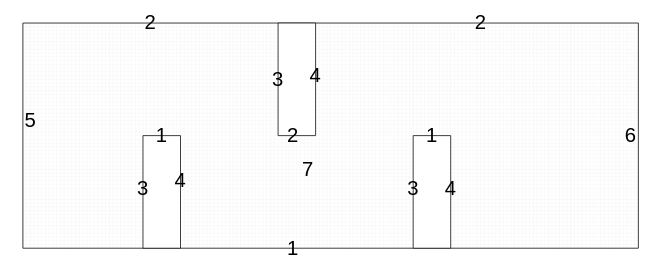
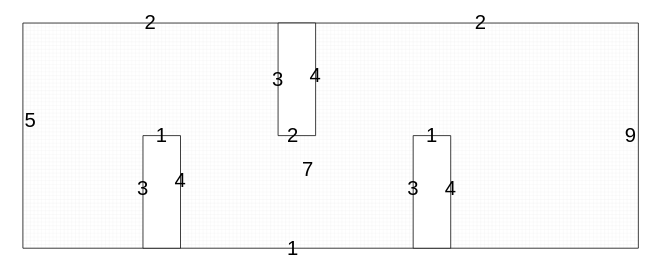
node "6": label "6" -> "9"
